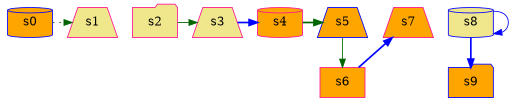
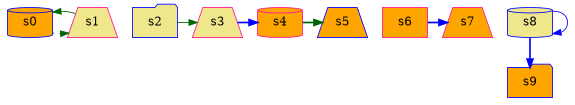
edge "s1" -> "s0": added
node "s2": color deeppink -> blue
edge "s5" -> "s6": removed
